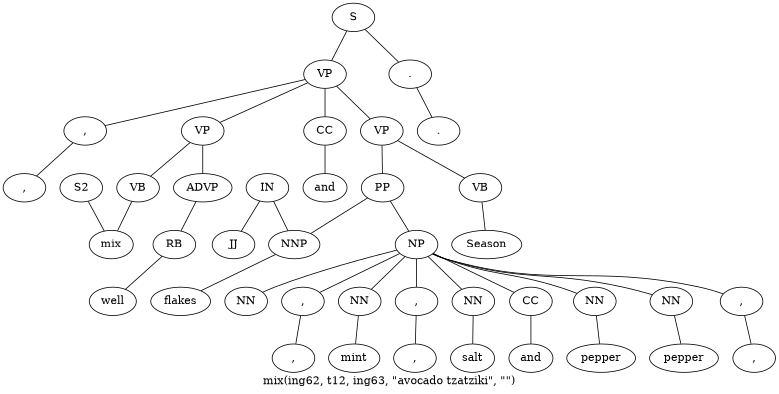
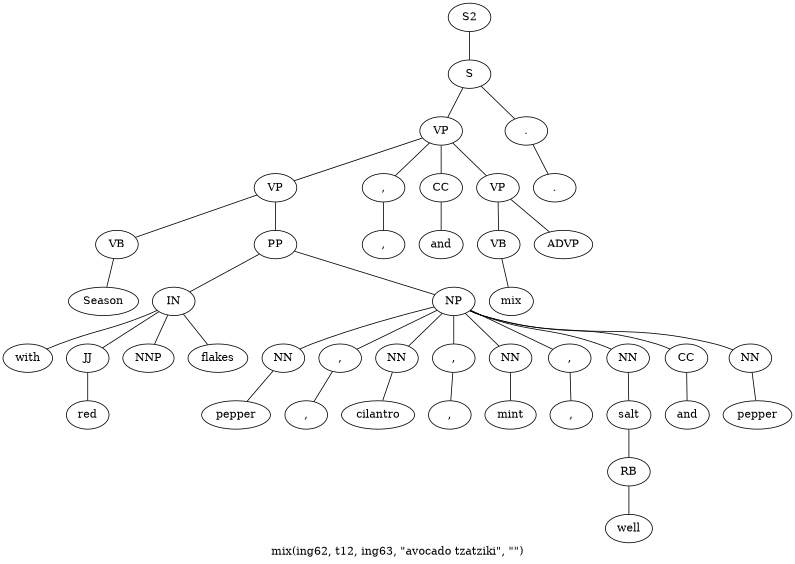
edge "S2" -- "mix": now "S2" -- "S"
edge "ADVP" -- "RB": now "salt" -- "RB"
edge "PP" -- "NNP": now "PP" -- "IN"
edge "NNP" -- "flakes": now "IN" -- "flakes"
node "with": added
node "red": added
node "cilantro": added
